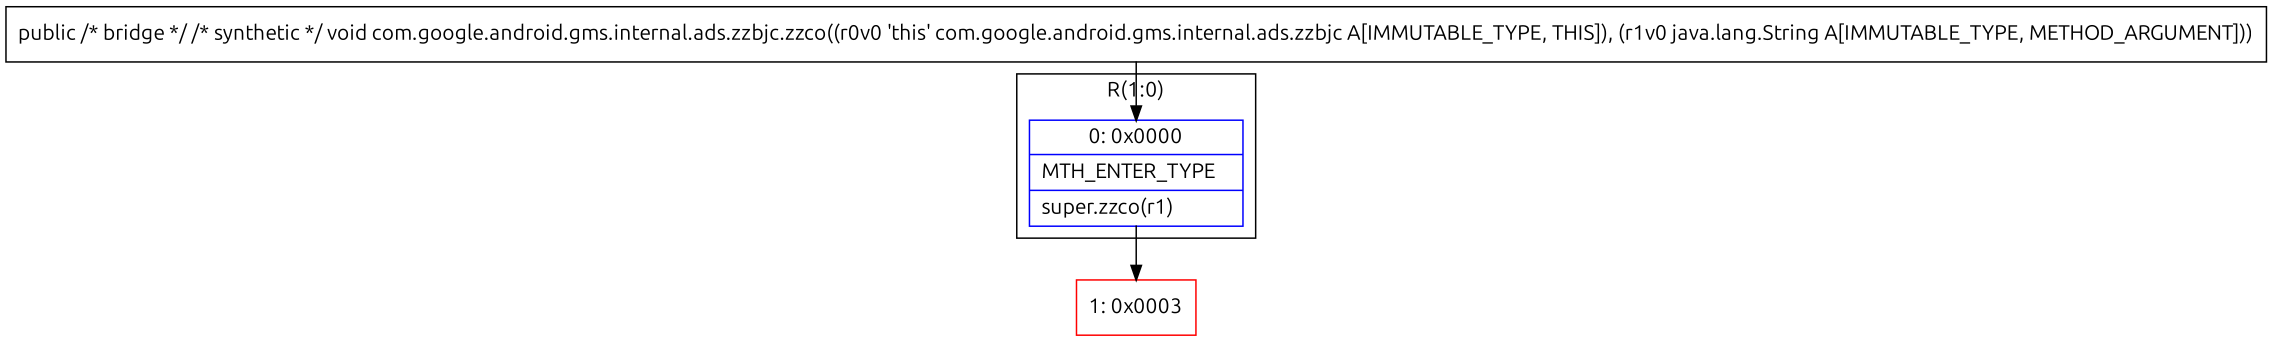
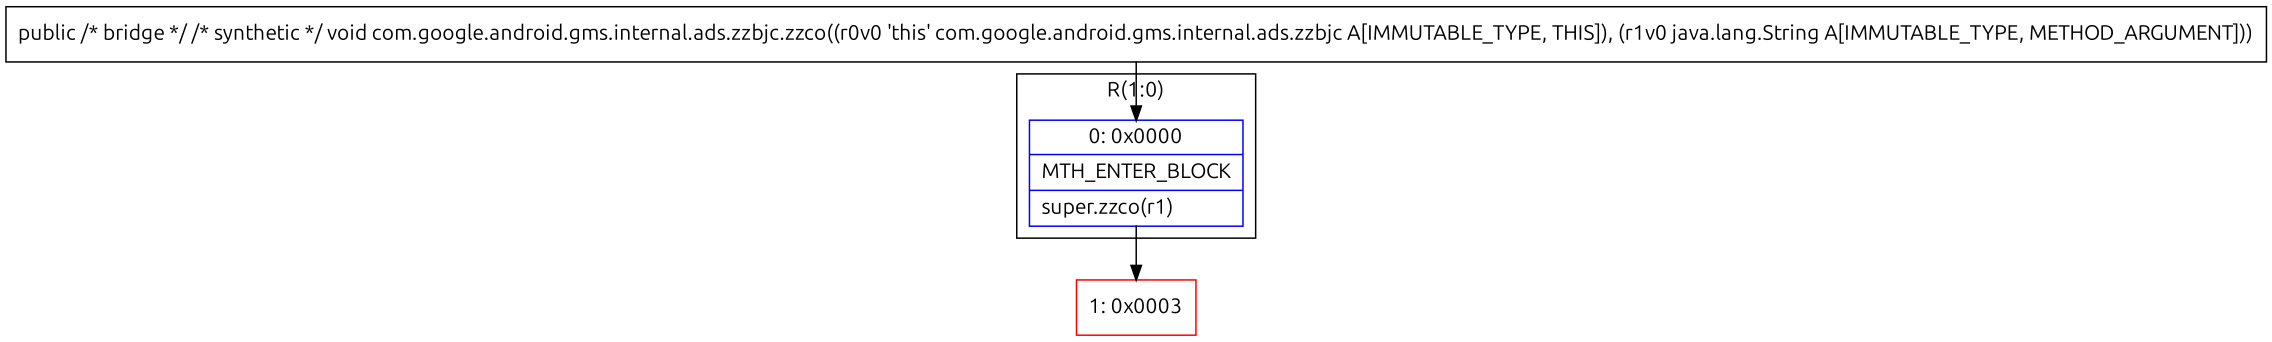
node "0: 0x0000": text "MTH_ENTER_TYPE" -> "MTH_ENTER_BLOCK"
